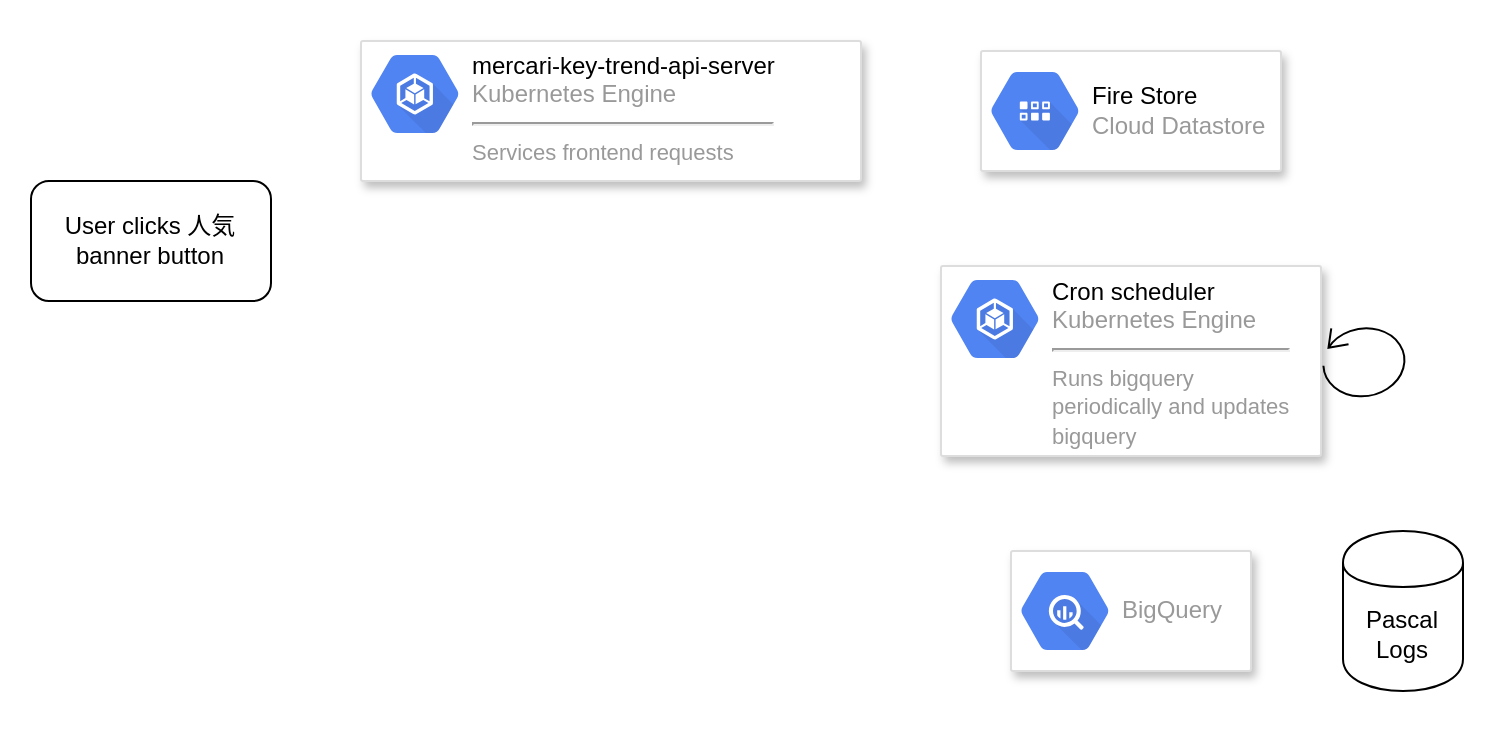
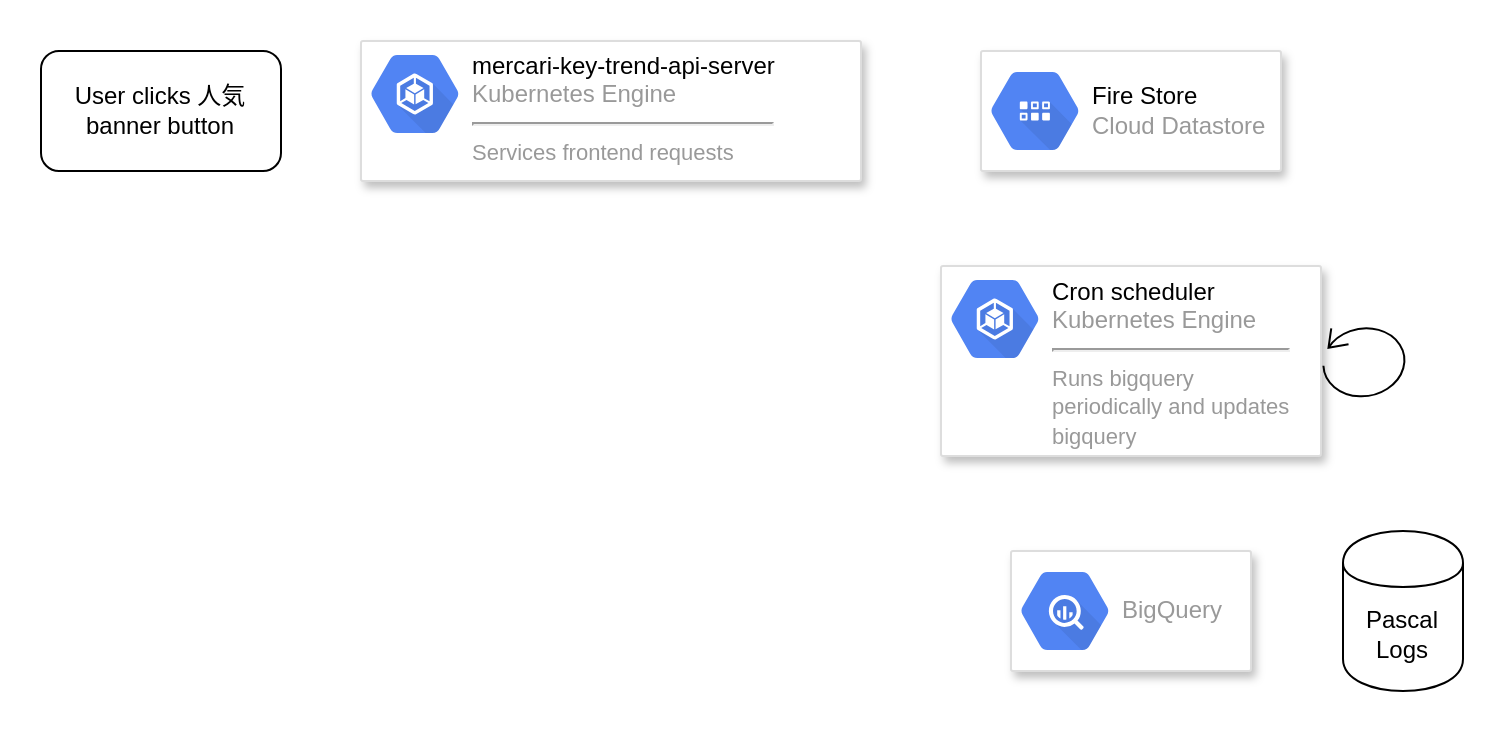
node "User clicks 人気 banner button": moved (151, 241) -> (161, 111)
